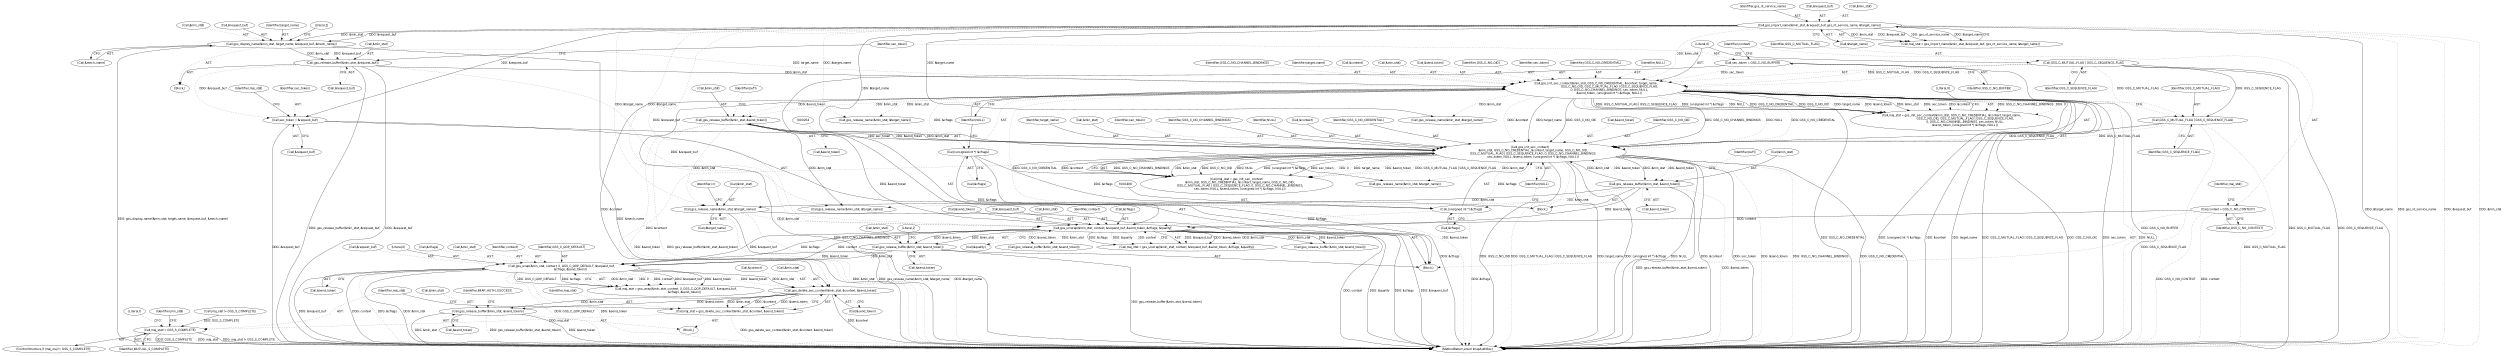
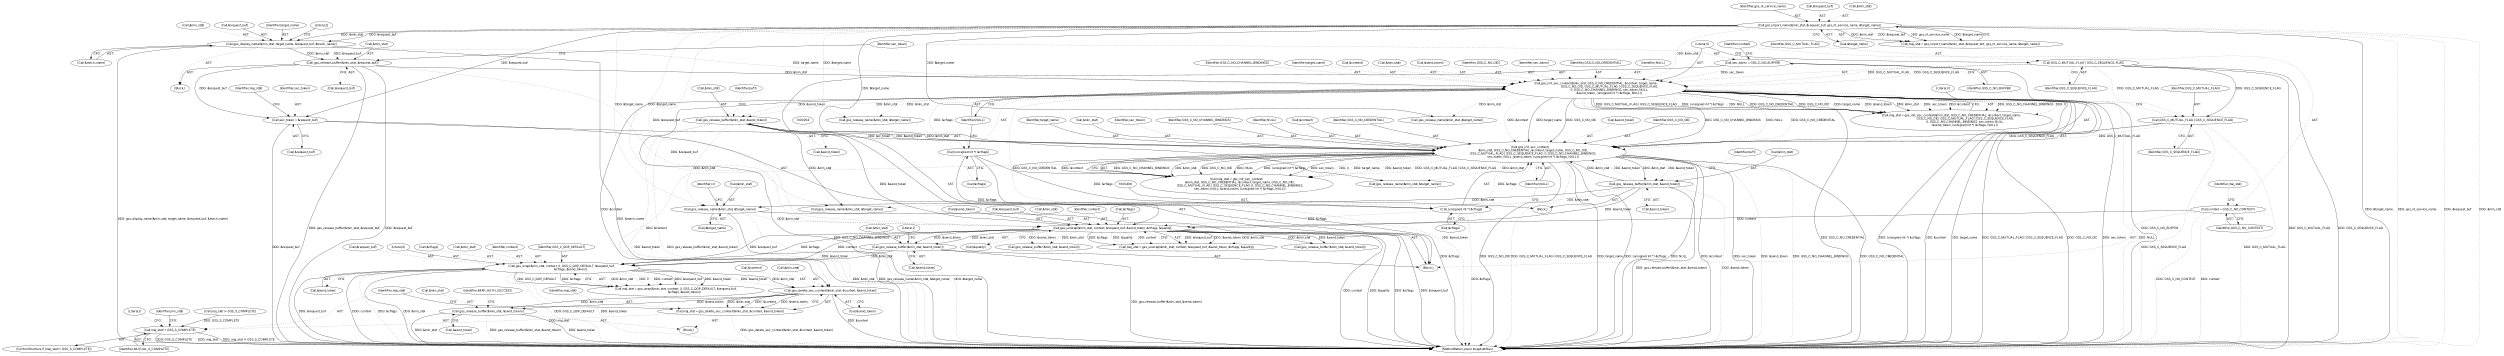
edge "(Call,gss_release_buffer(&min_stat, &request_buf))" -> "(Call,sec_token = &request_buf)": style dotted -> solid
node "(ControlStructure,if (maj_maj != GSS_S_COMPLETE))": label "(ControlStructure,if (maj_maj != GSS_S_COMPLETE))" -> "(ControlStructure,if (maj_stat != GSS_S_COMPLETE))"
